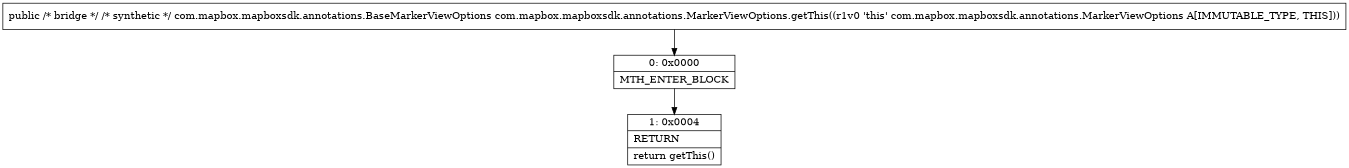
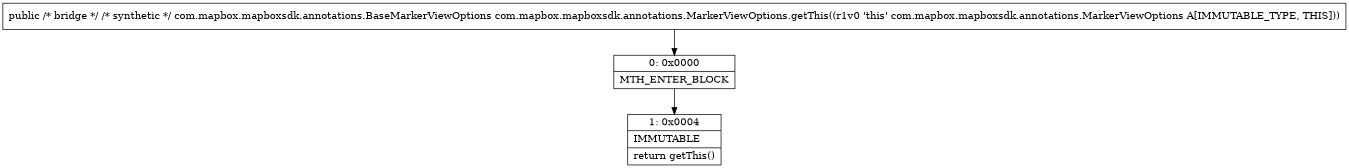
node "1: 0x0004": text "RETURN" -> "IMMUTABLE"
